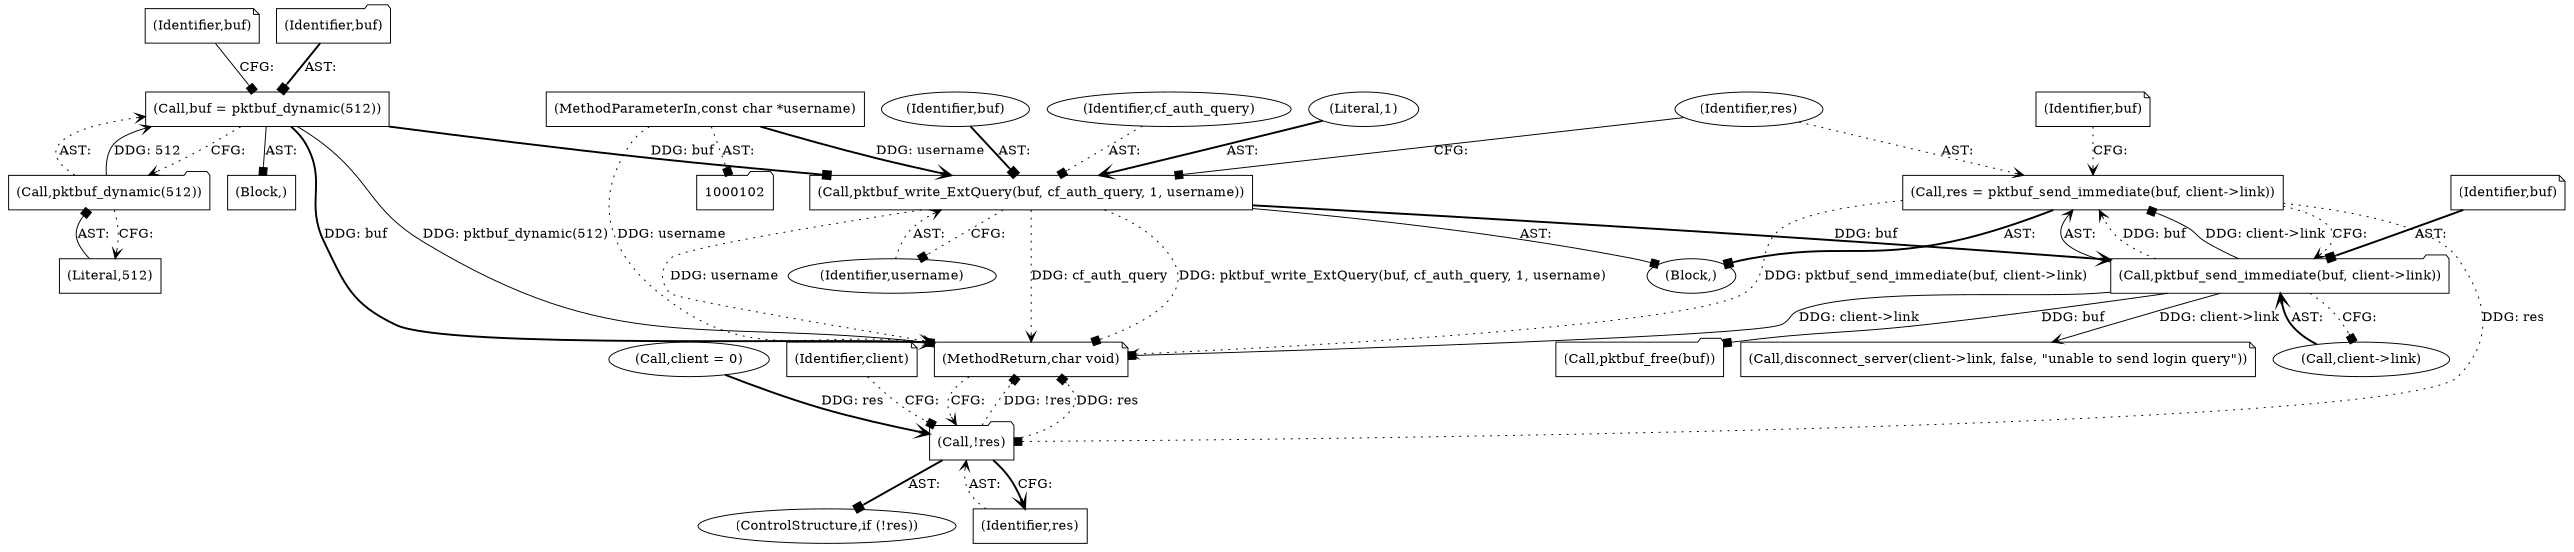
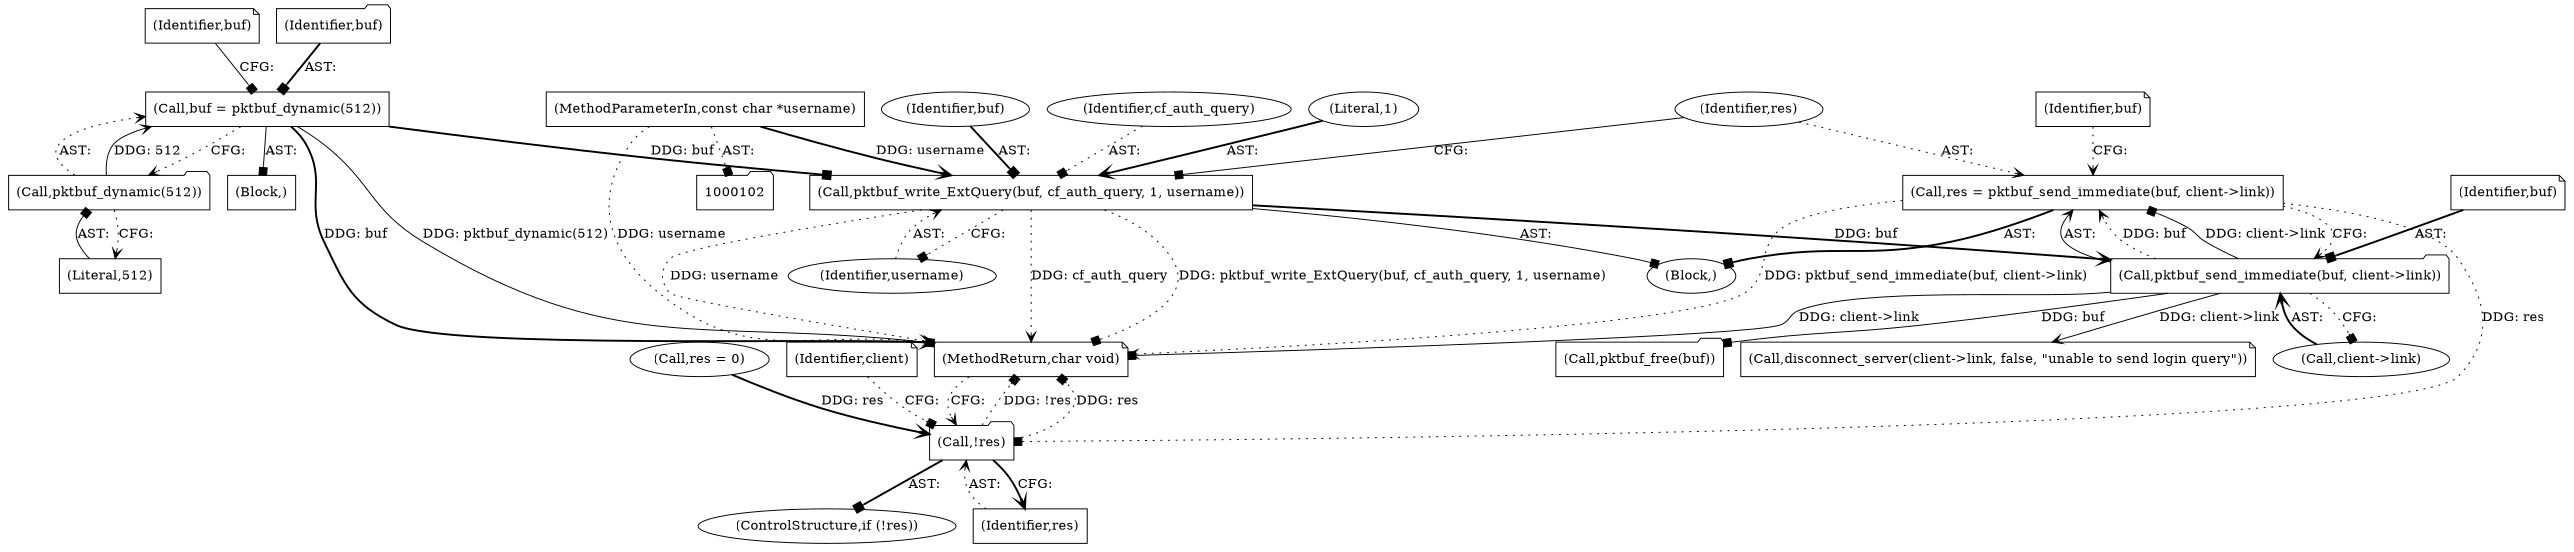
node "(Call,client = 0)": label "(Call,client = 0)" -> "(Call,res = 0)"
